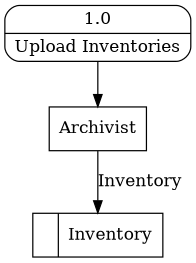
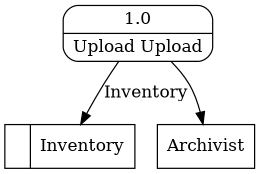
node "1.0": text "Upload Inventories" -> "Upload Upload"
edge "Archivist" -> "Inventory": now "1.0" -> "Inventory"
